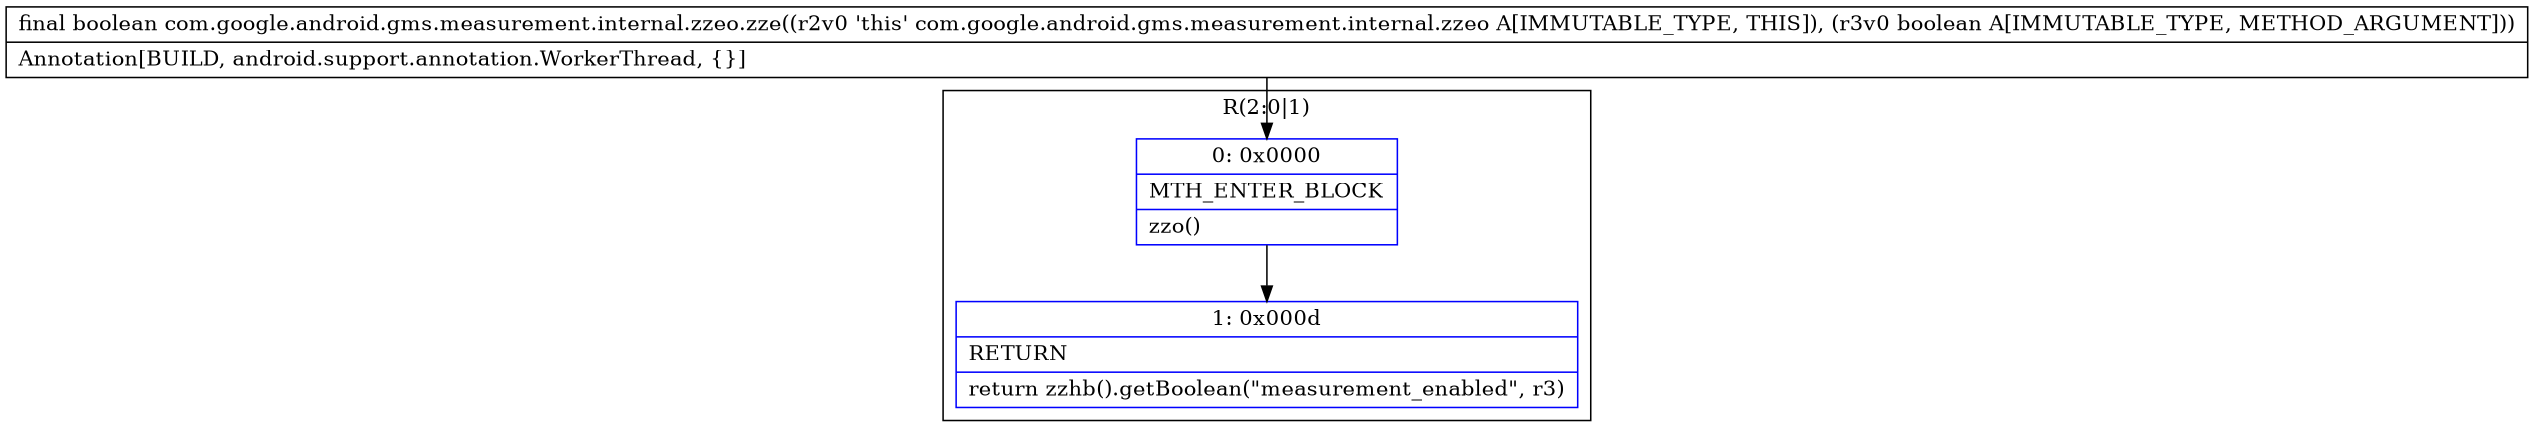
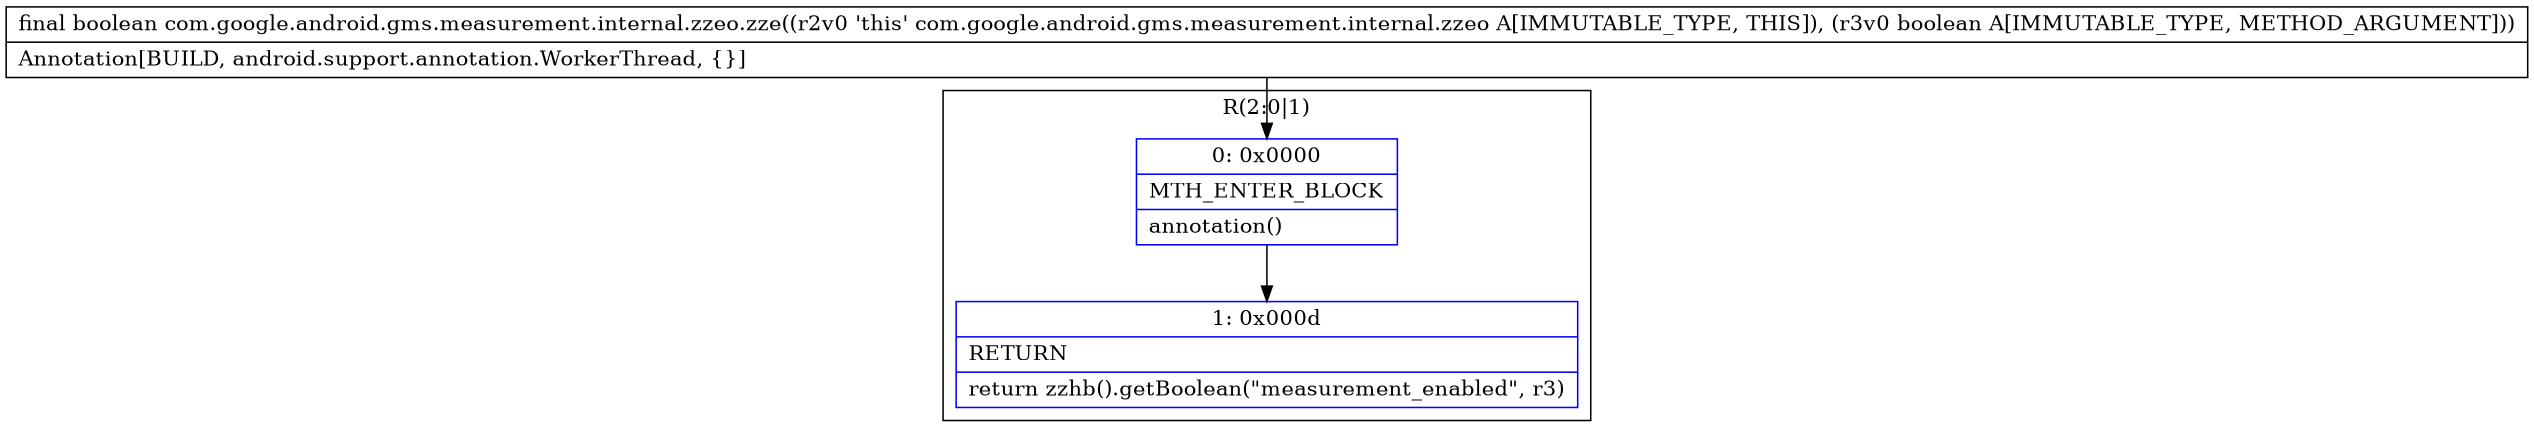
node "0: 0x0000": text "zzo()" -> "annotation()"
